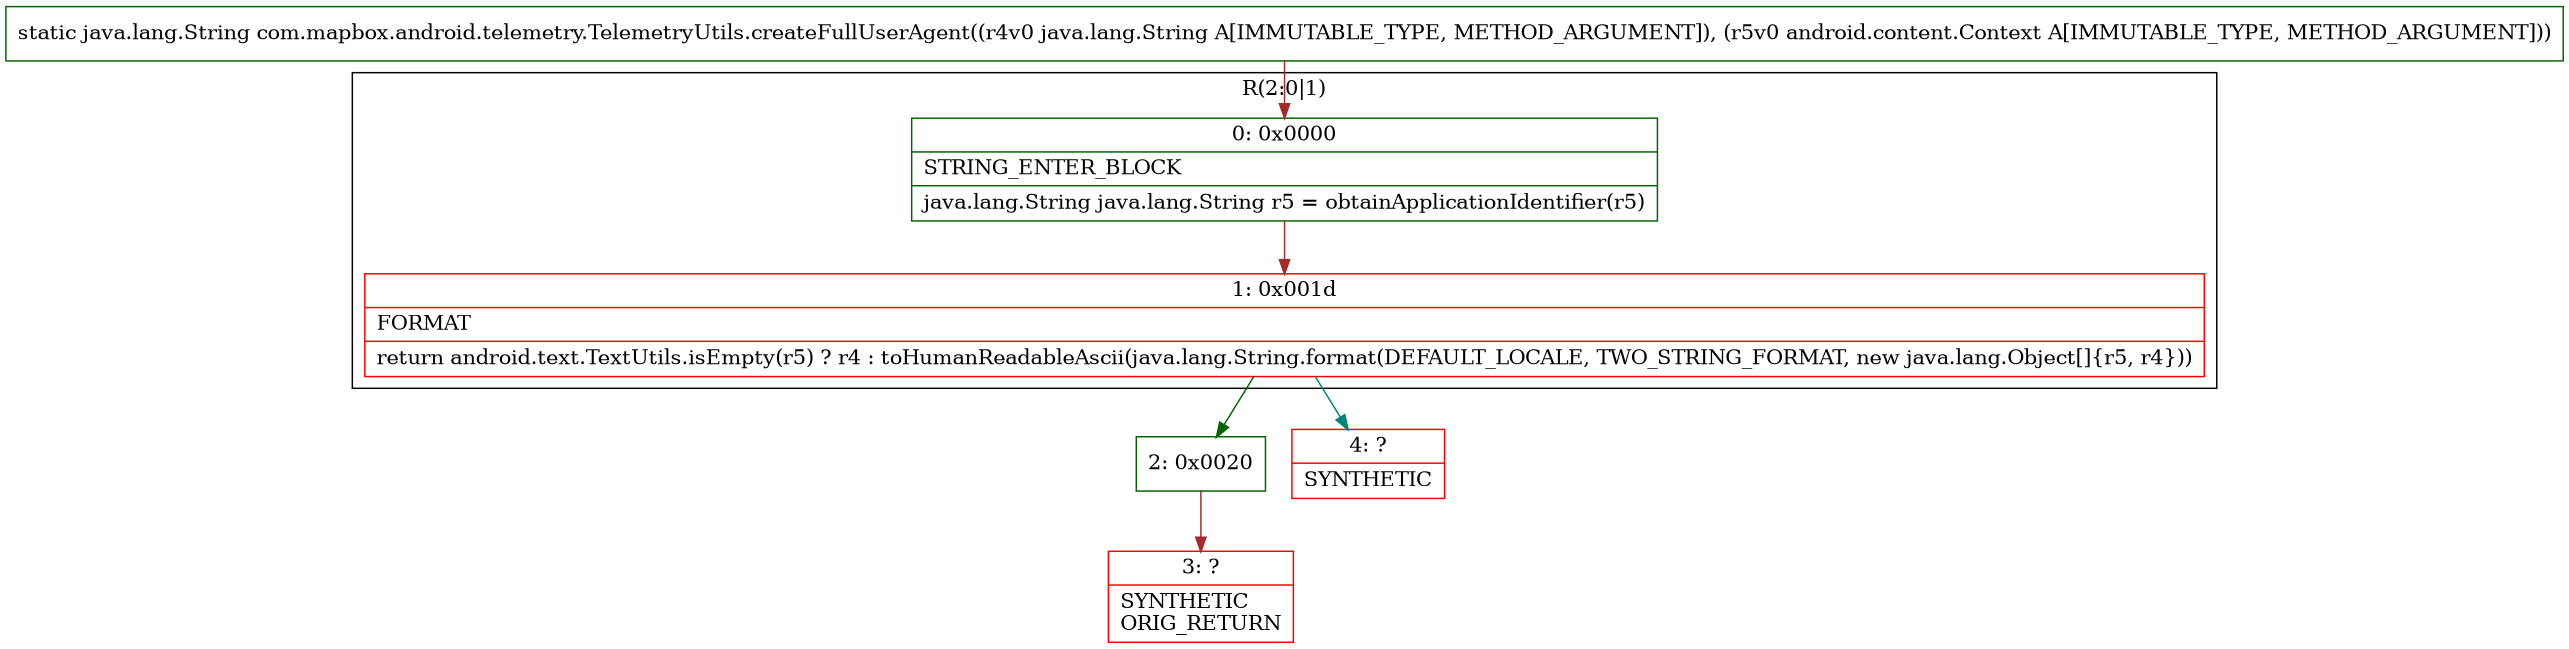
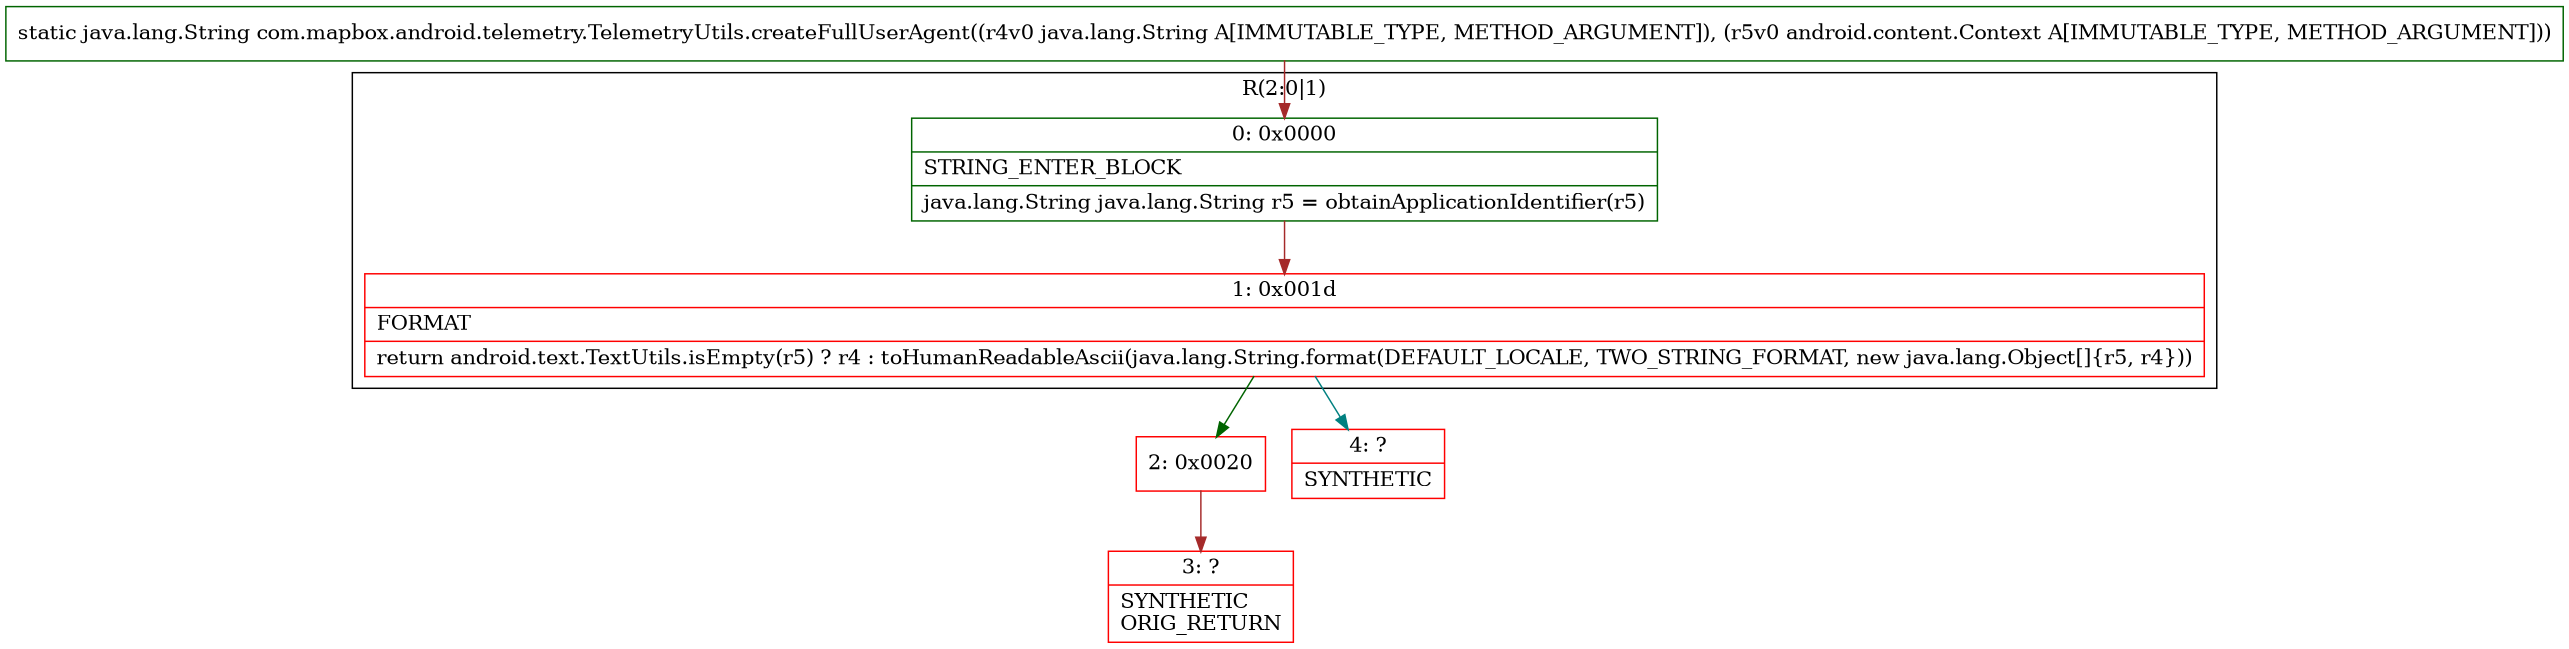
node "2: 0x0020": color darkgreen -> red
